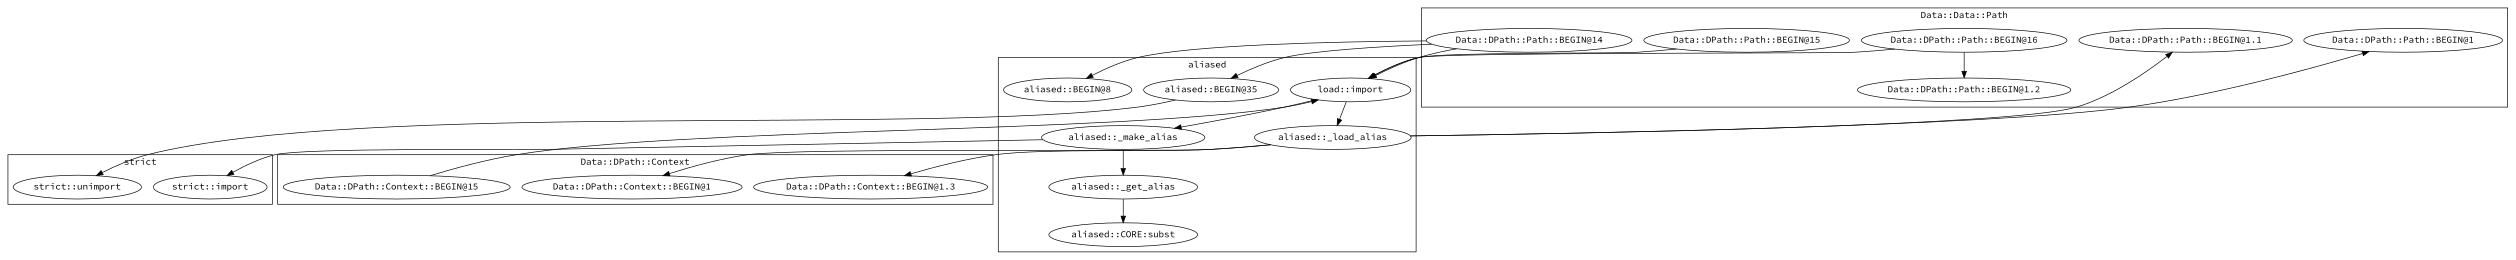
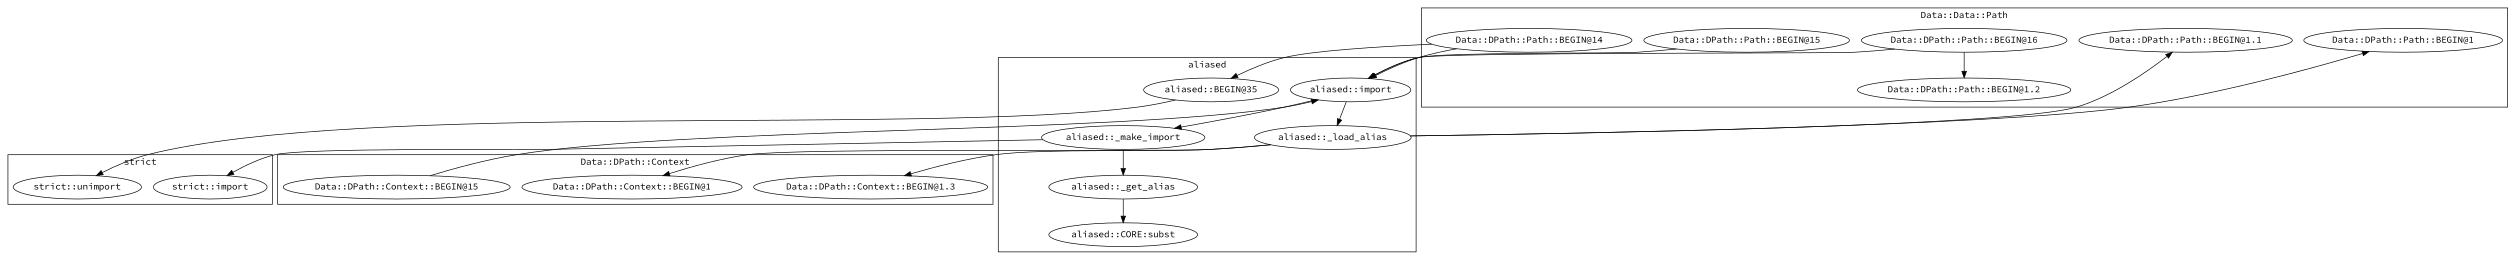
node "aliased::BEGIN@8": removed
node "load::import": label "load::import" -> "aliased::import"
node "aliased::_make_alias": label "aliased::_make_alias" -> "aliased::_make_import"
